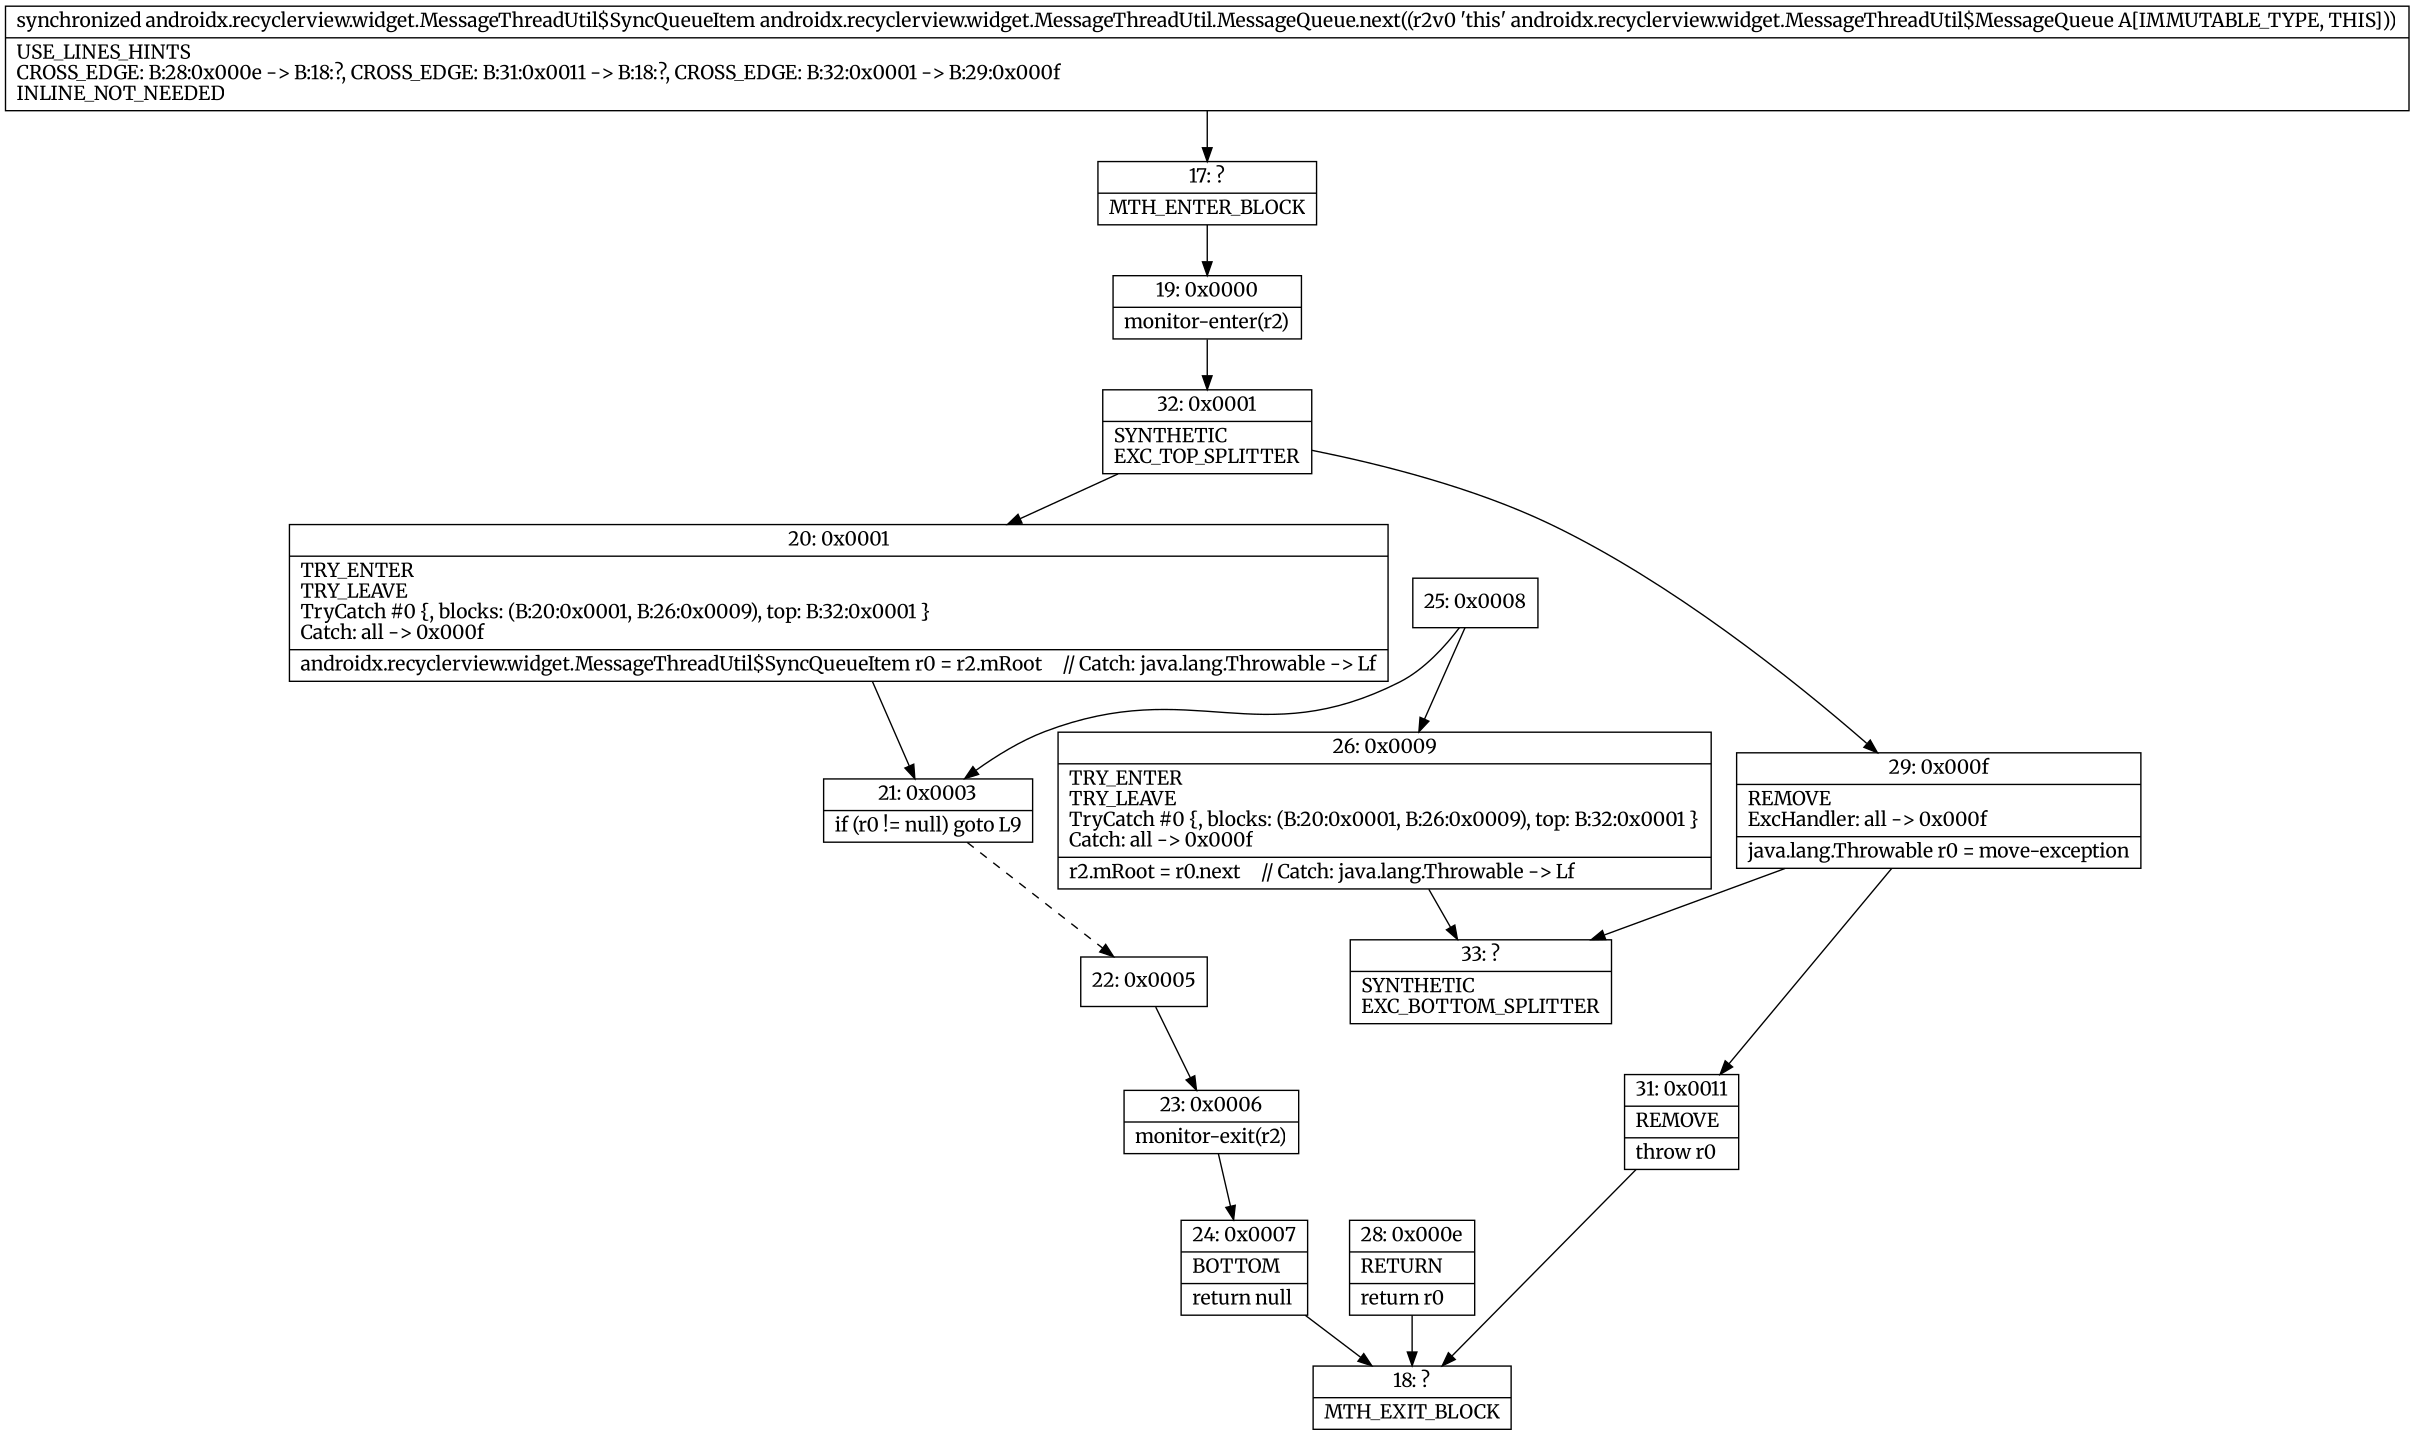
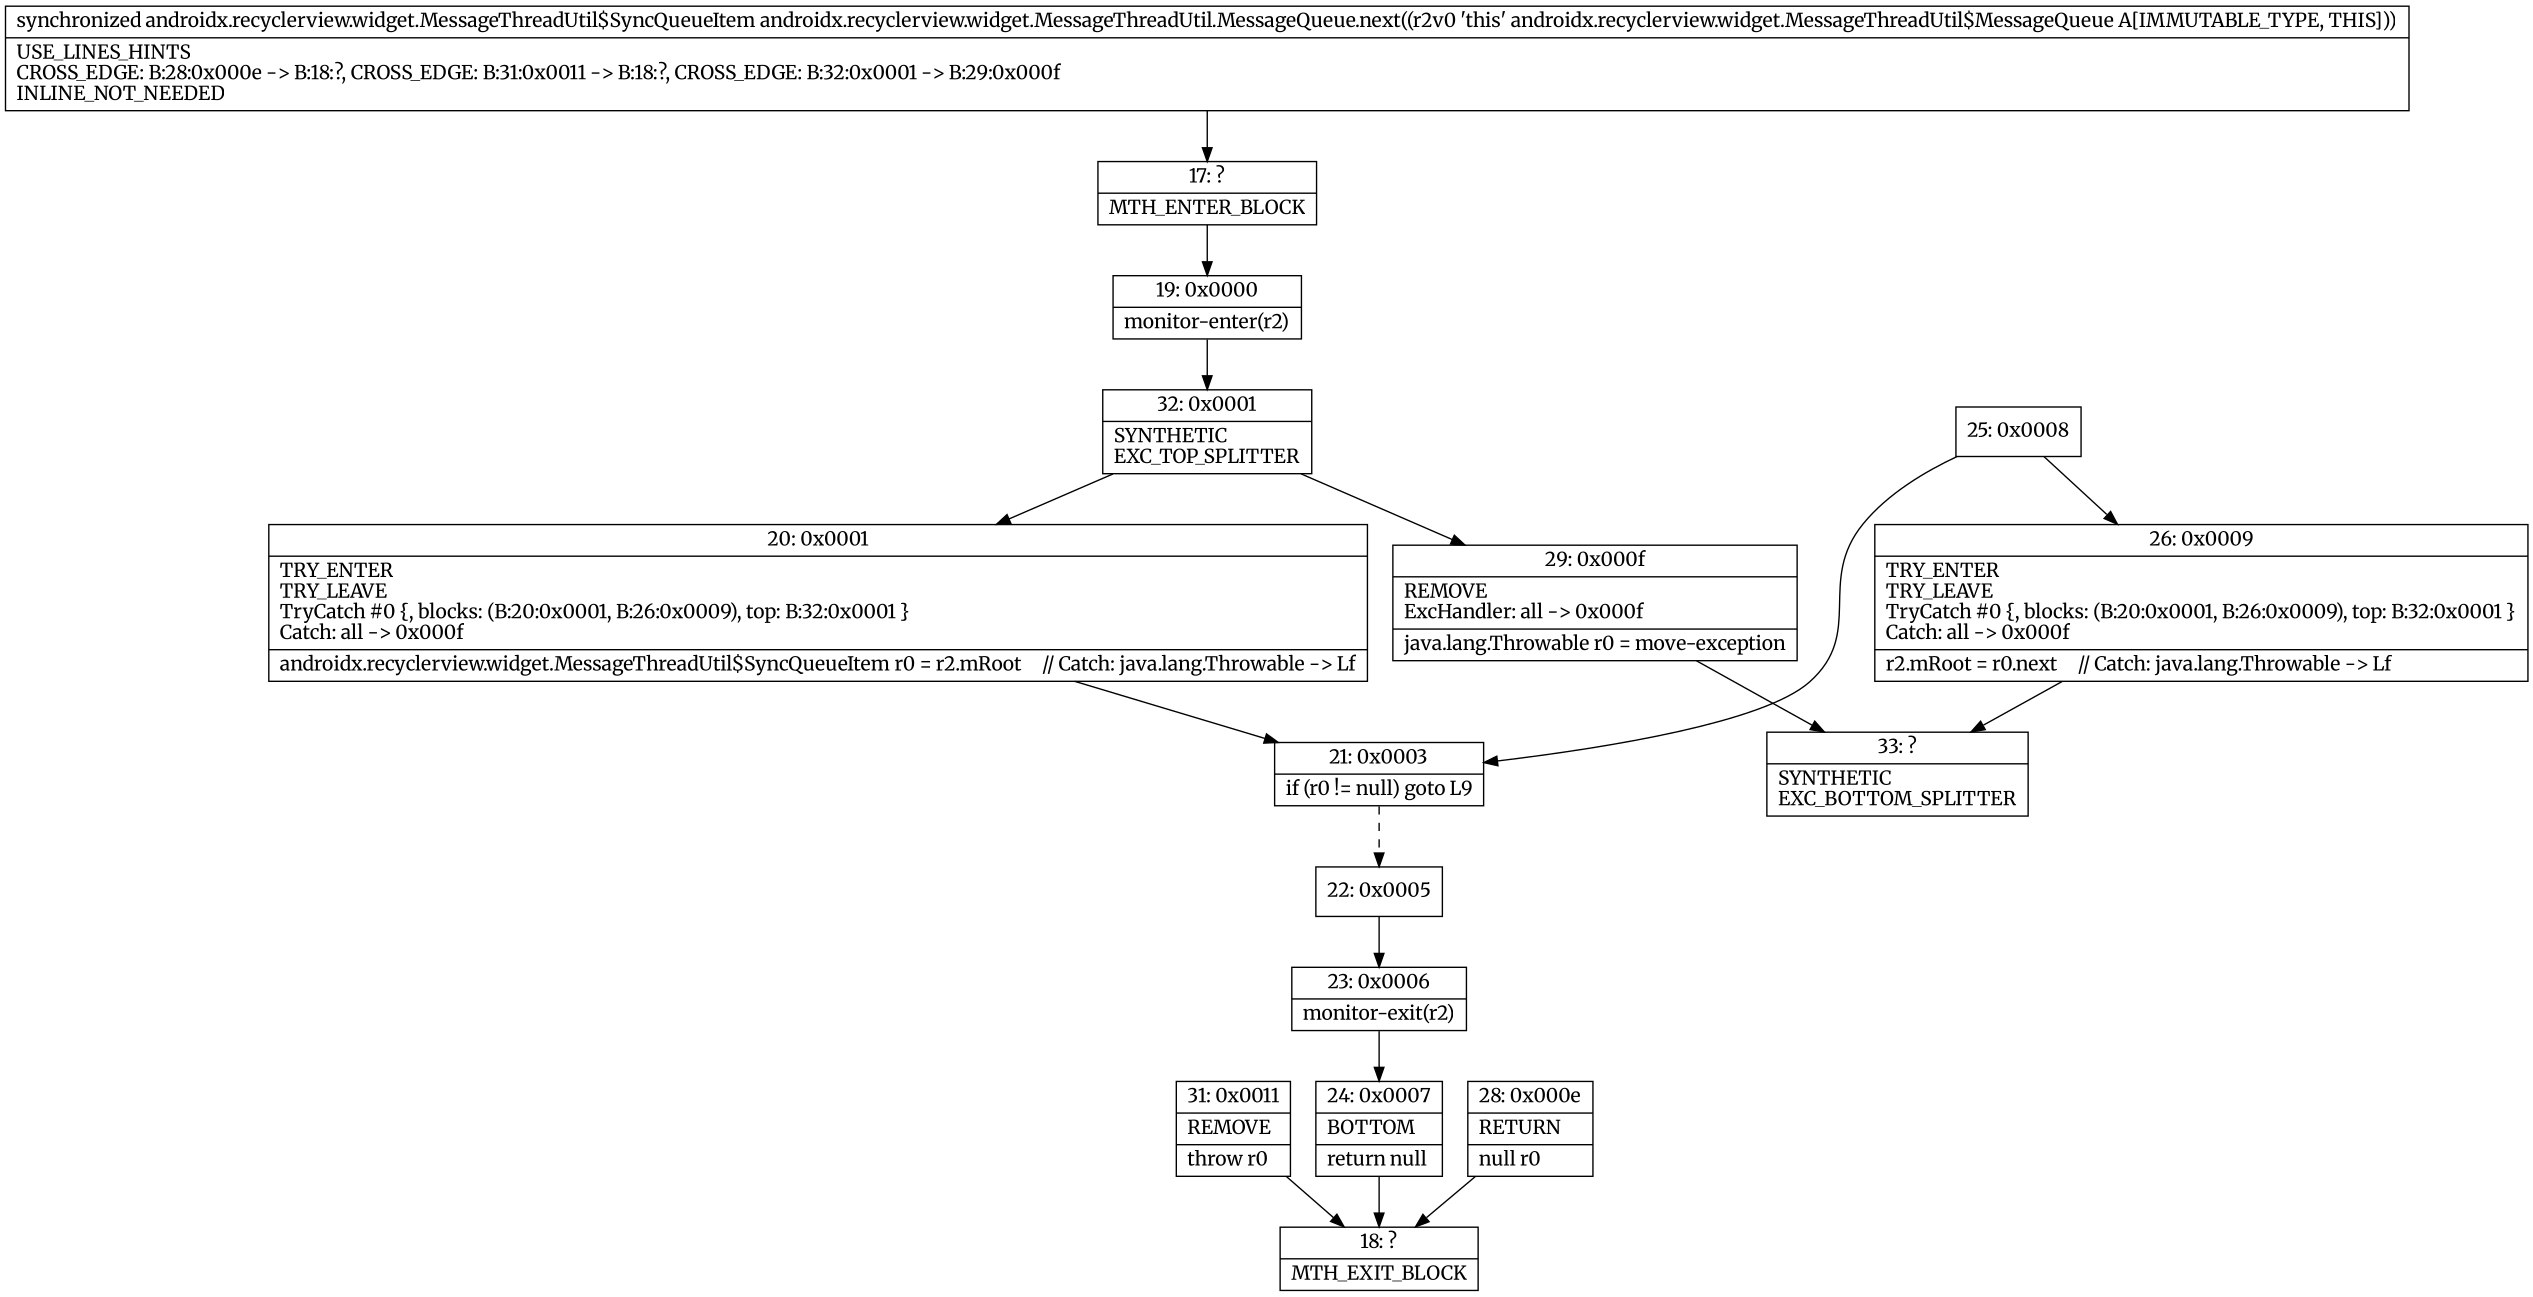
edge "29: 0x000f" -> "31: 0x0011": removed
node "28: 0x000e": text "return r0" -> "null r0"
